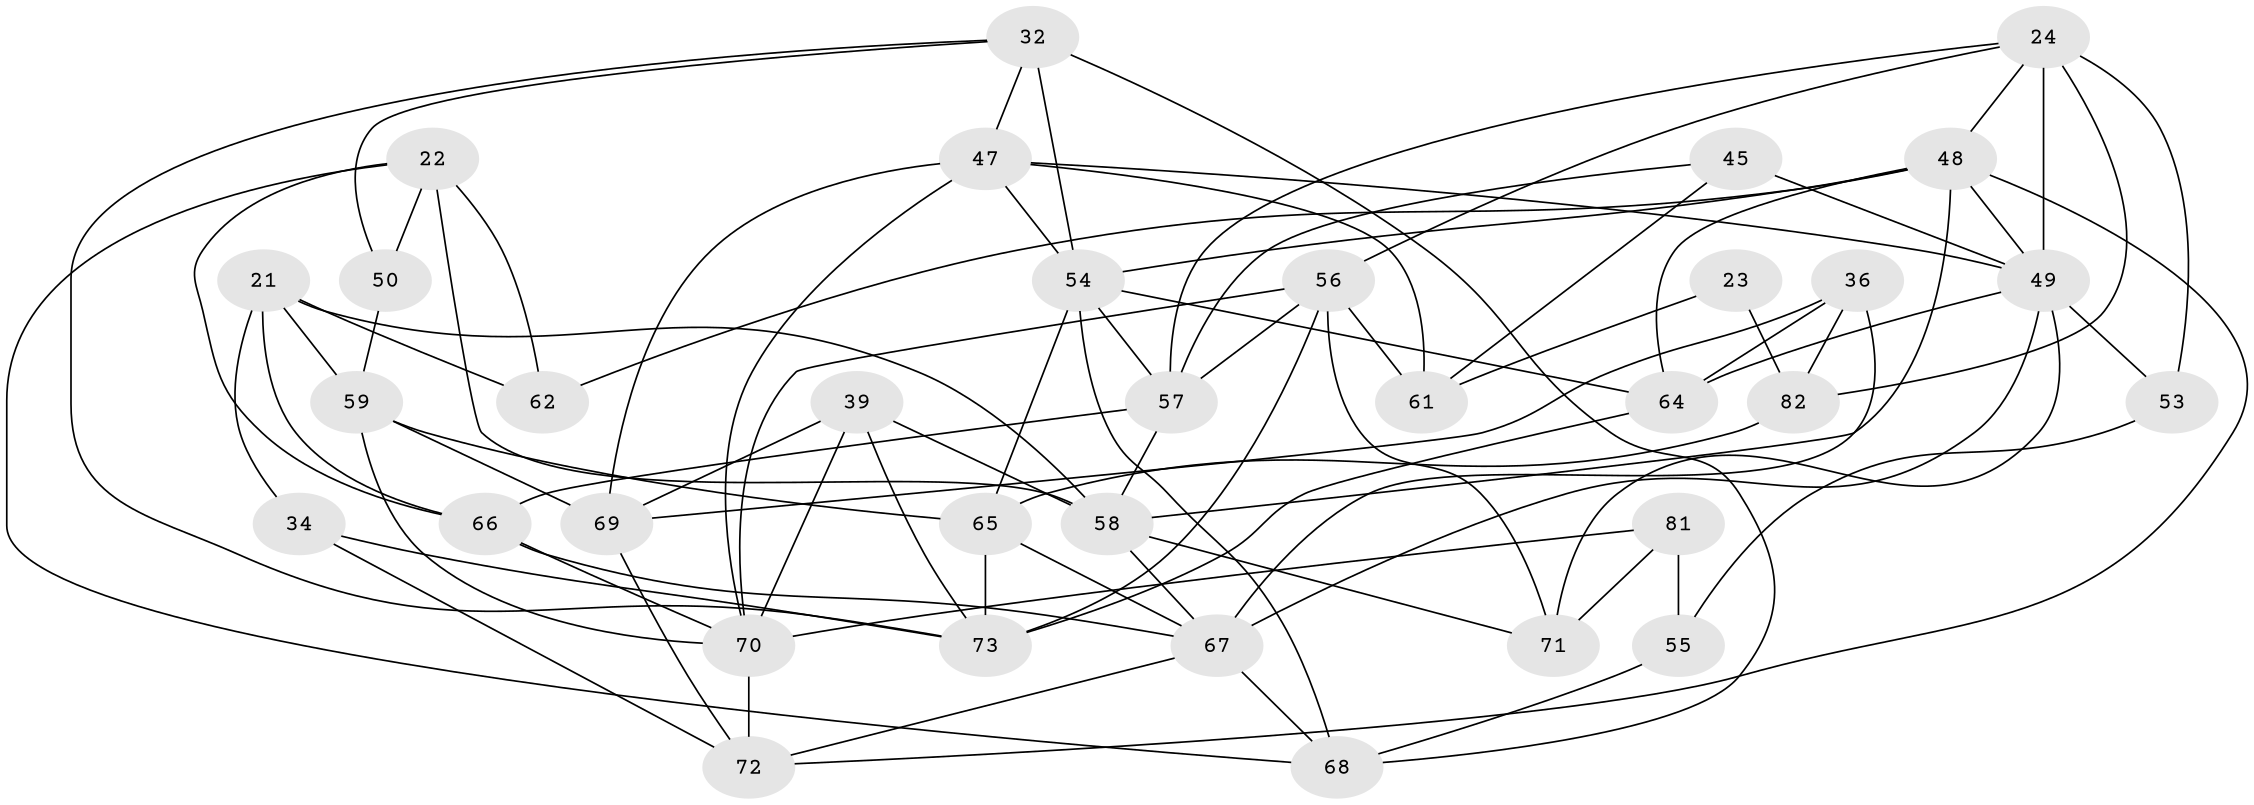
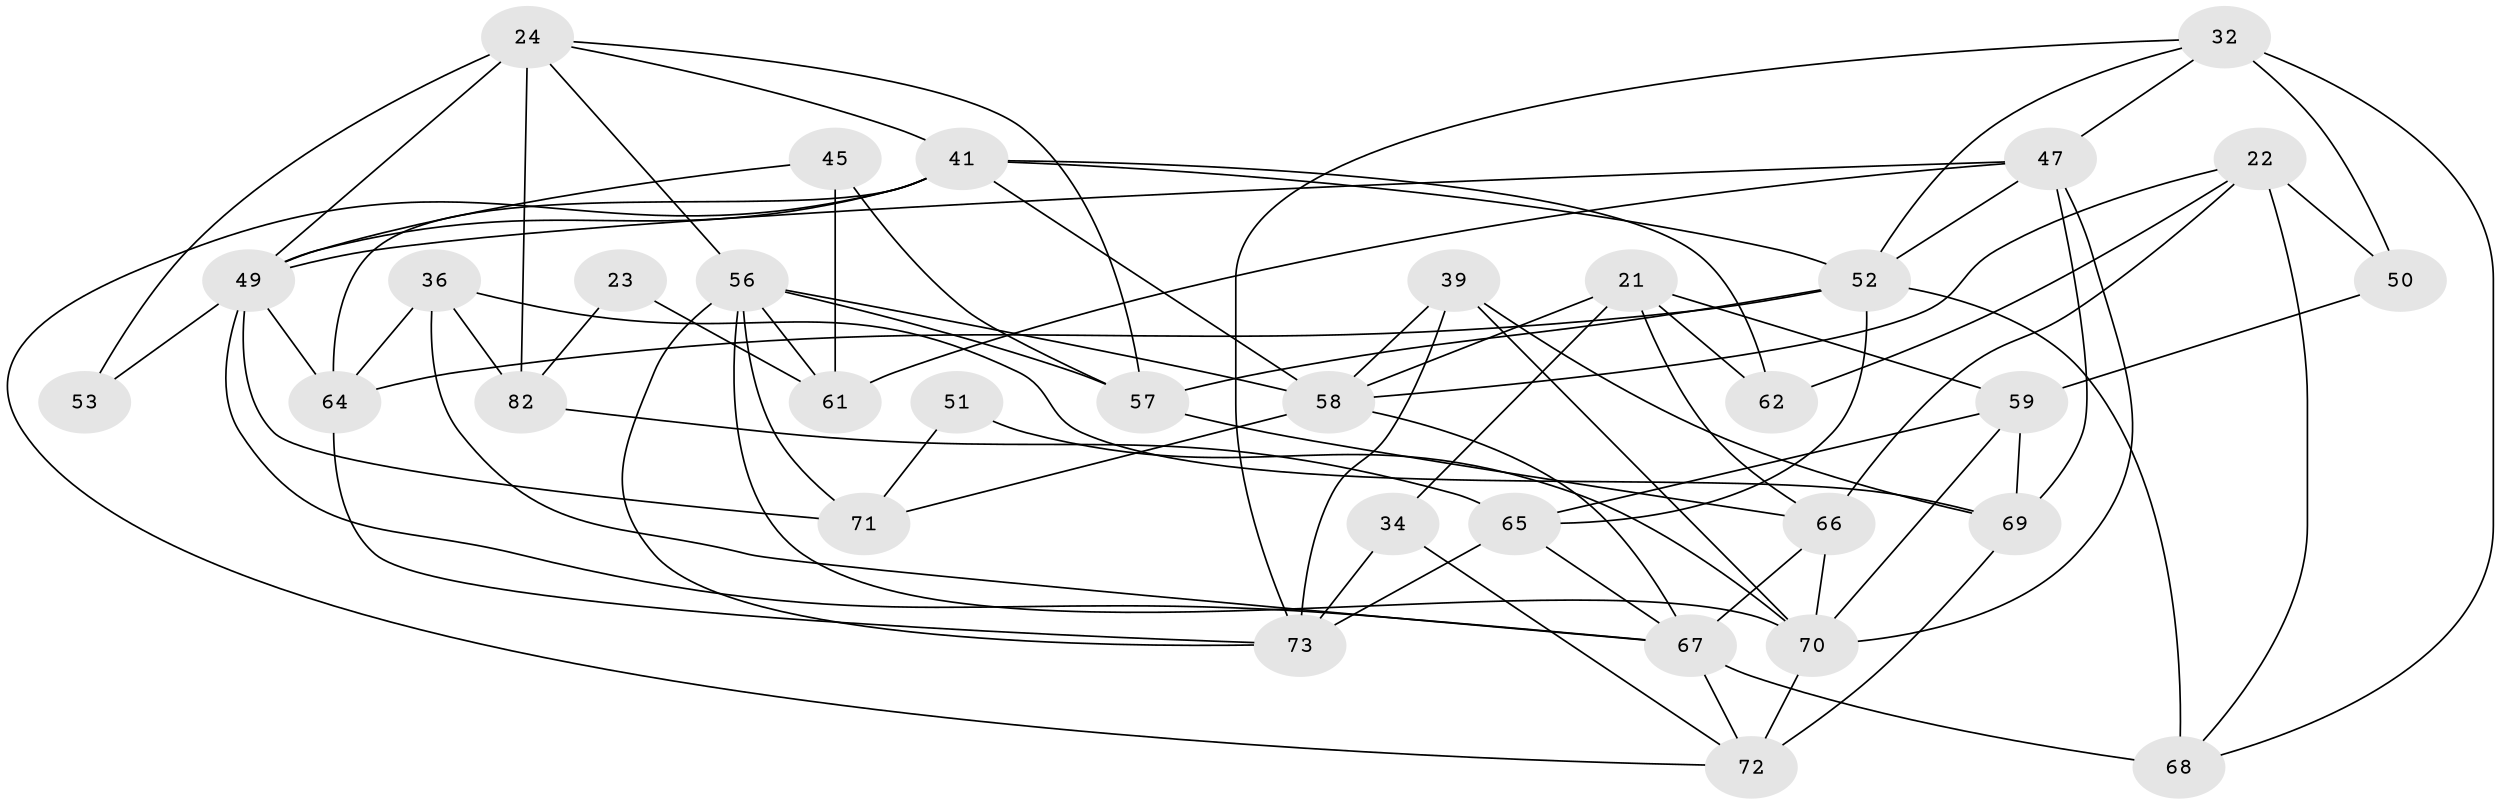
node "48": label "48" -> "41"
node "54": label "54" -> "52"
edge "57" -- "58": now "56" -- "58"
node "81": label "81" -> "51"
node "55": removed
